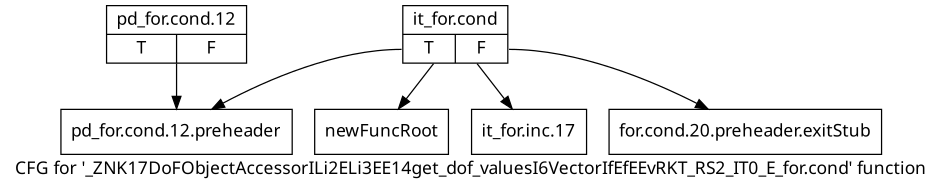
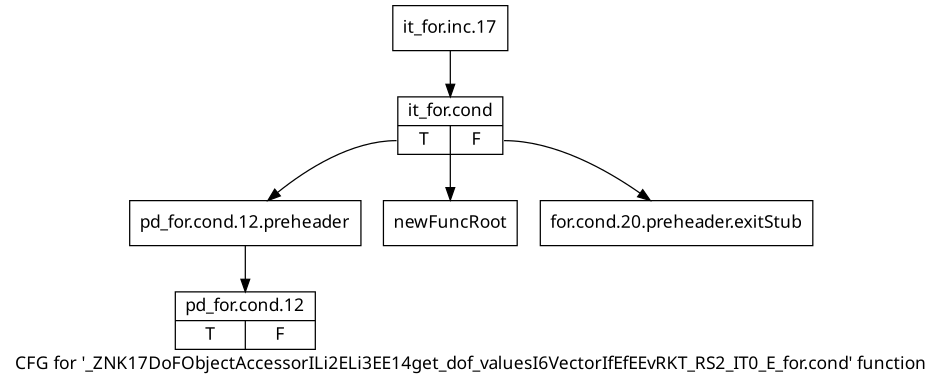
edge "pd_for.cond.12" -> "pd_for.cond.12.preheader": reversed
edge "it_for.cond" -> "it_for.inc.17": reversed
